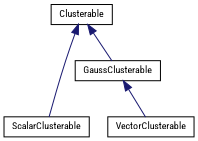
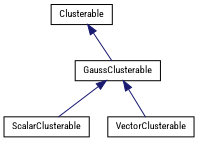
edge "ScalarClusterable" -> "Clusterable": now "ScalarClusterable" -> "GaussClusterable"
